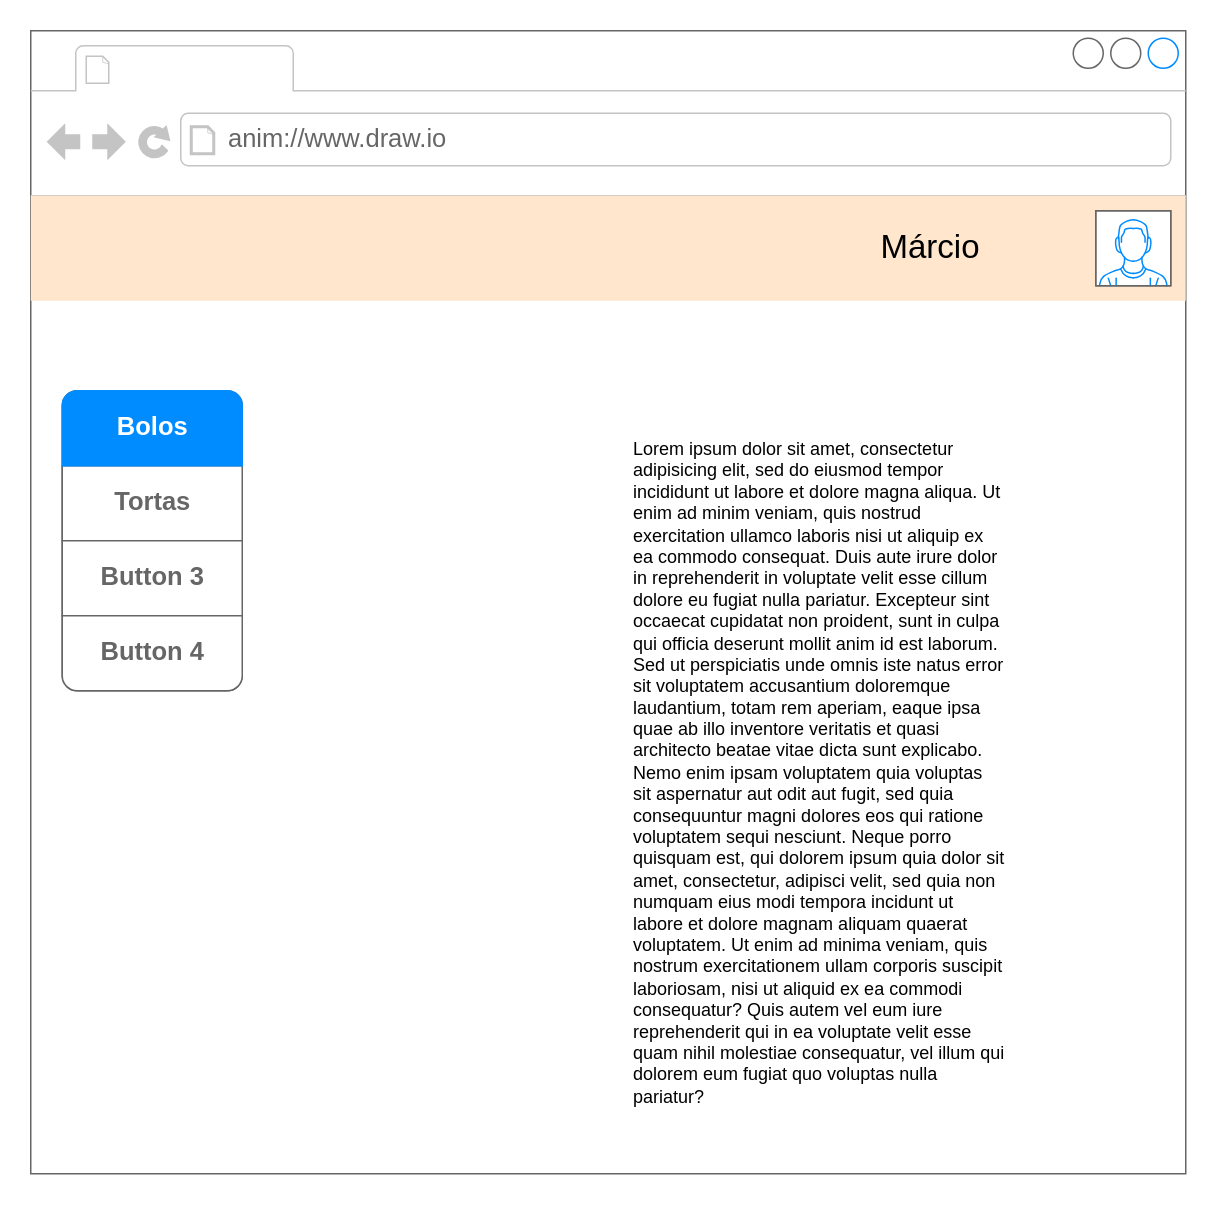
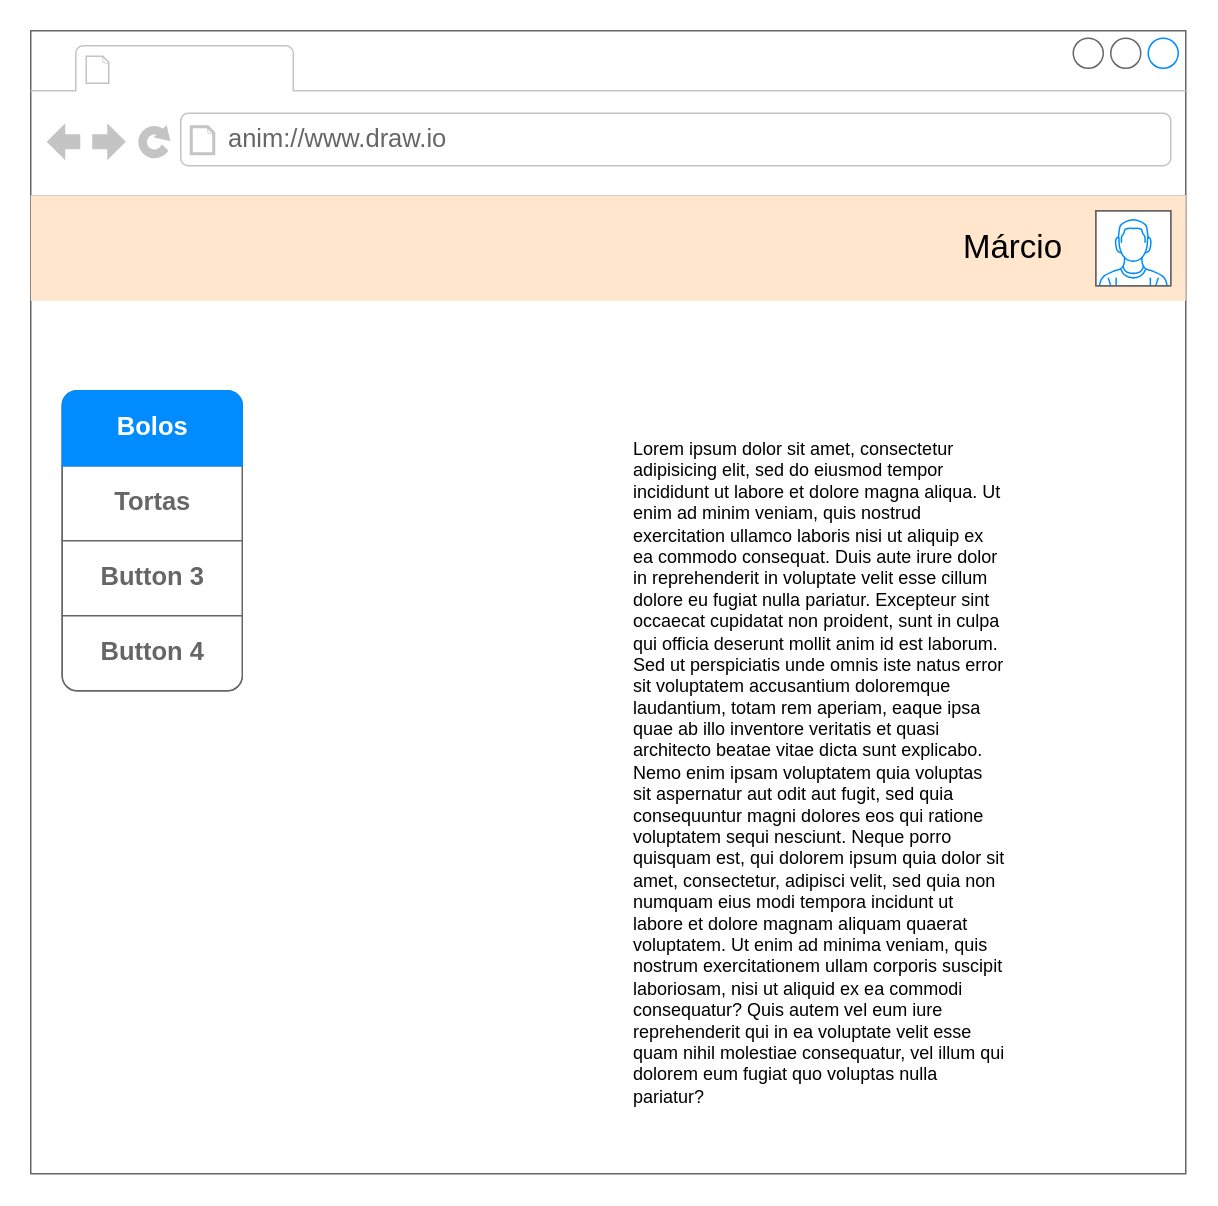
node "Márcio": moved (931, 248) -> (1013, 248)
